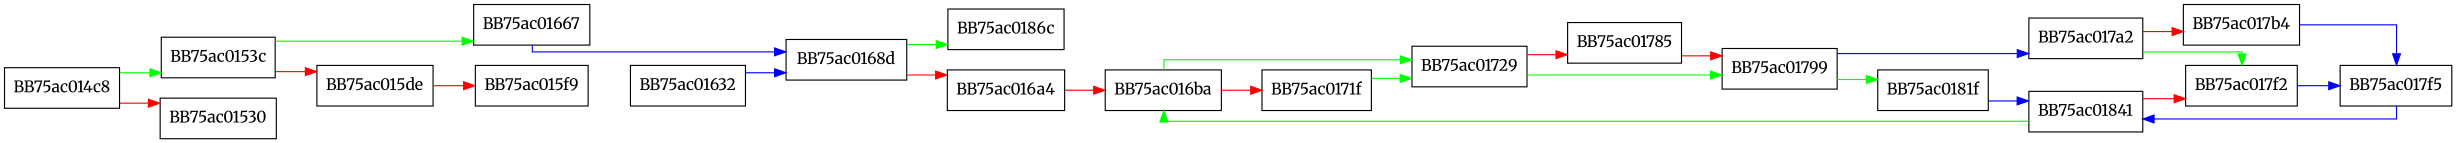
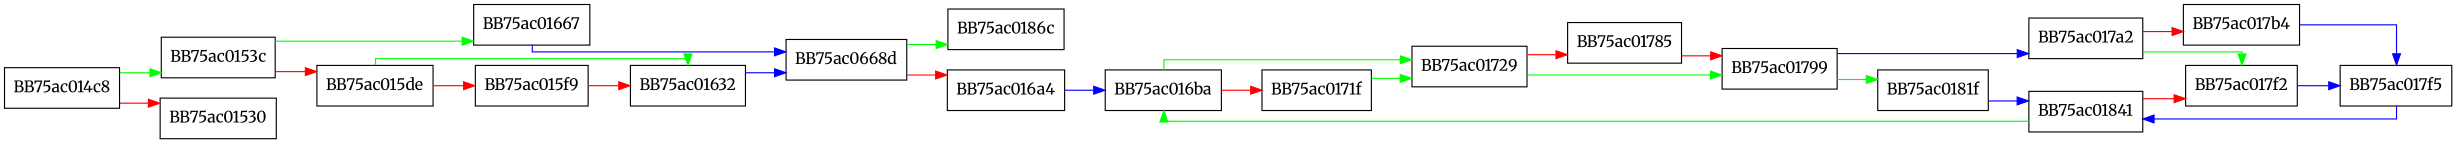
edge "BB75ac015de" -> "BB75ac01632": added
node "BB75ac0168d": label "BB75ac0168d" -> "BB75ac0668d"
edge "BB75ac015f9" -> "BB75ac01632": added
edge "BB75ac016a4" -> "BB75ac016ba": color red -> blue
